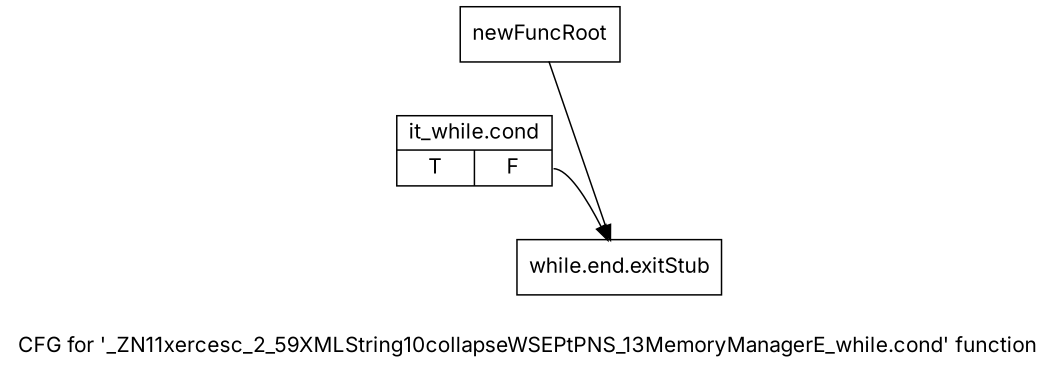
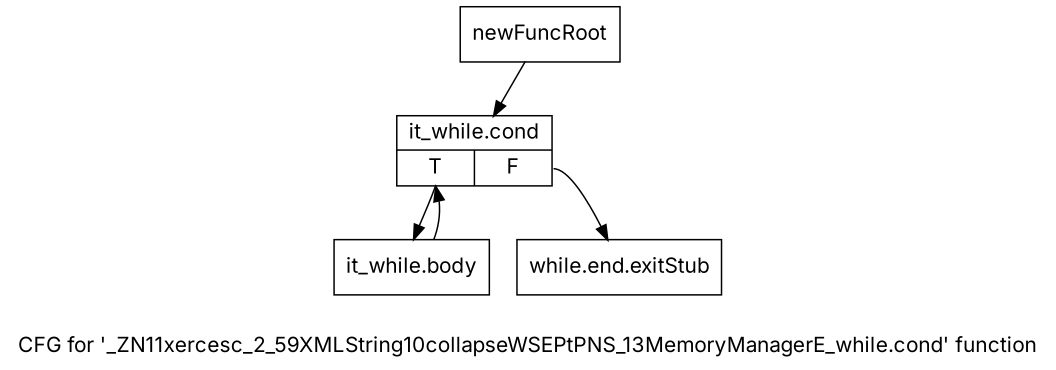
edge "newFuncRoot" -> "while.end.exitStub": now "newFuncRoot" -> "it_while.cond"
node "it_while.body": added
